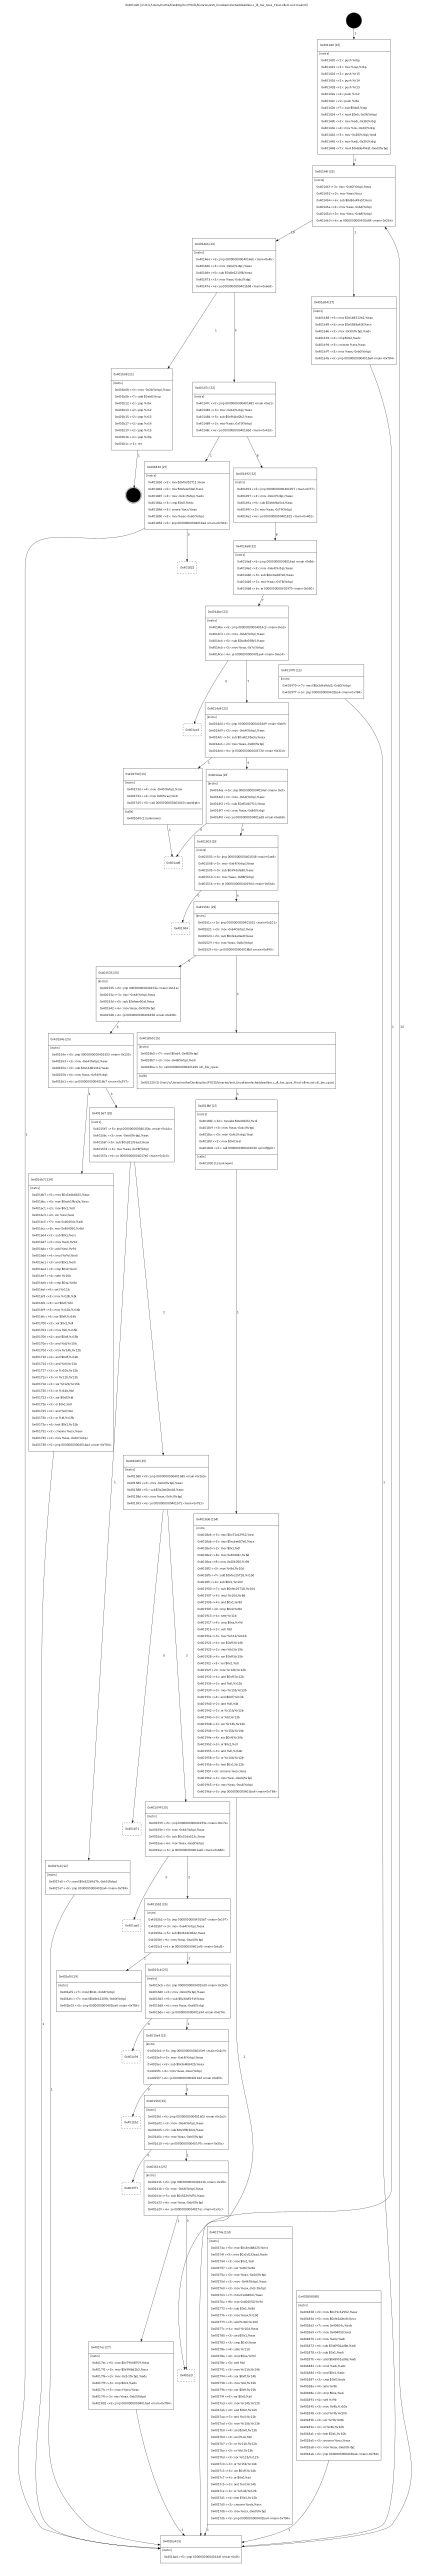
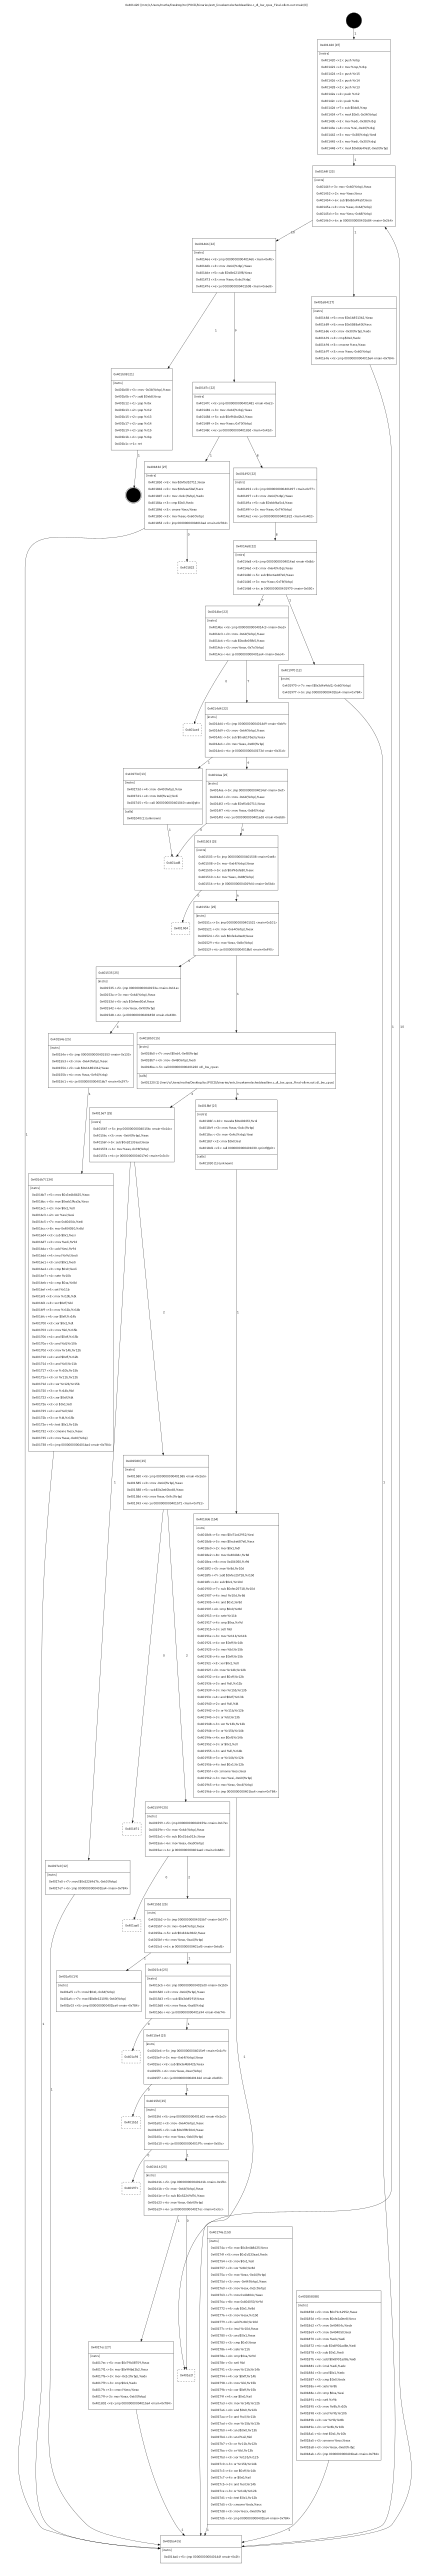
edge "0x4014a8 [22]" -> "0x401970 [12]": added, label "1"
edge "0x40154e [25]" -> "0x401567 [25]": now "0x4018b0 [15]" -> "0x401567 [25]"
